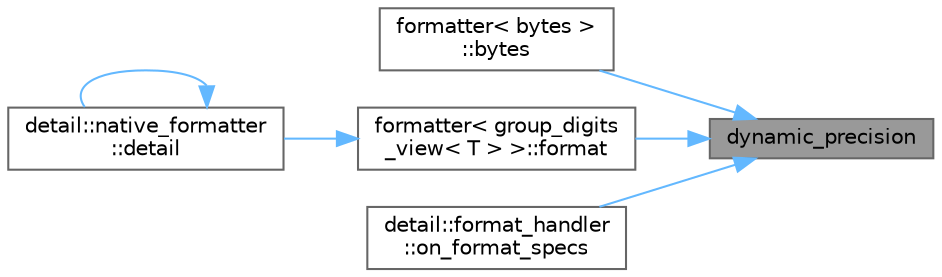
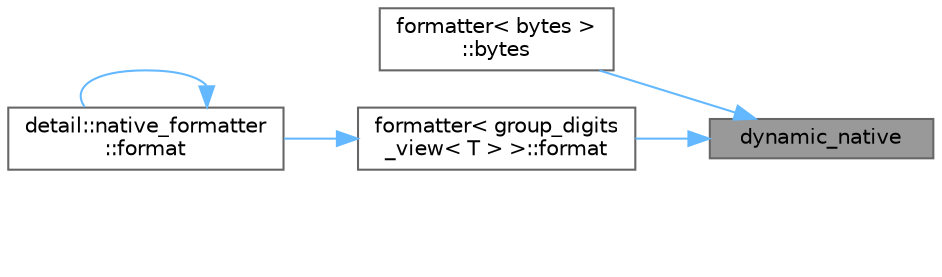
node "detail::native_formatter ::detail": label "detail::native_formatter ::detail" -> "detail::native_formatter ::format"
node "dynamic_precision": label "dynamic_precision" -> "dynamic_native"
node "detail::format_handler ::on_format_specs": removed
